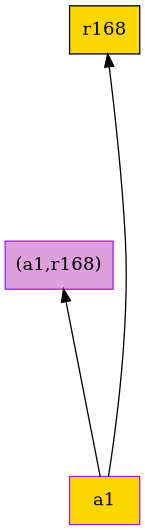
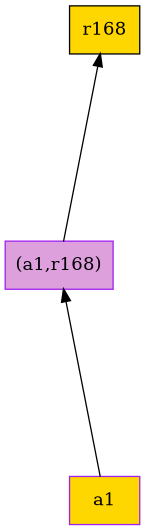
edge "a1" -> "r168": now "(a1,r168)" -> "r168"
